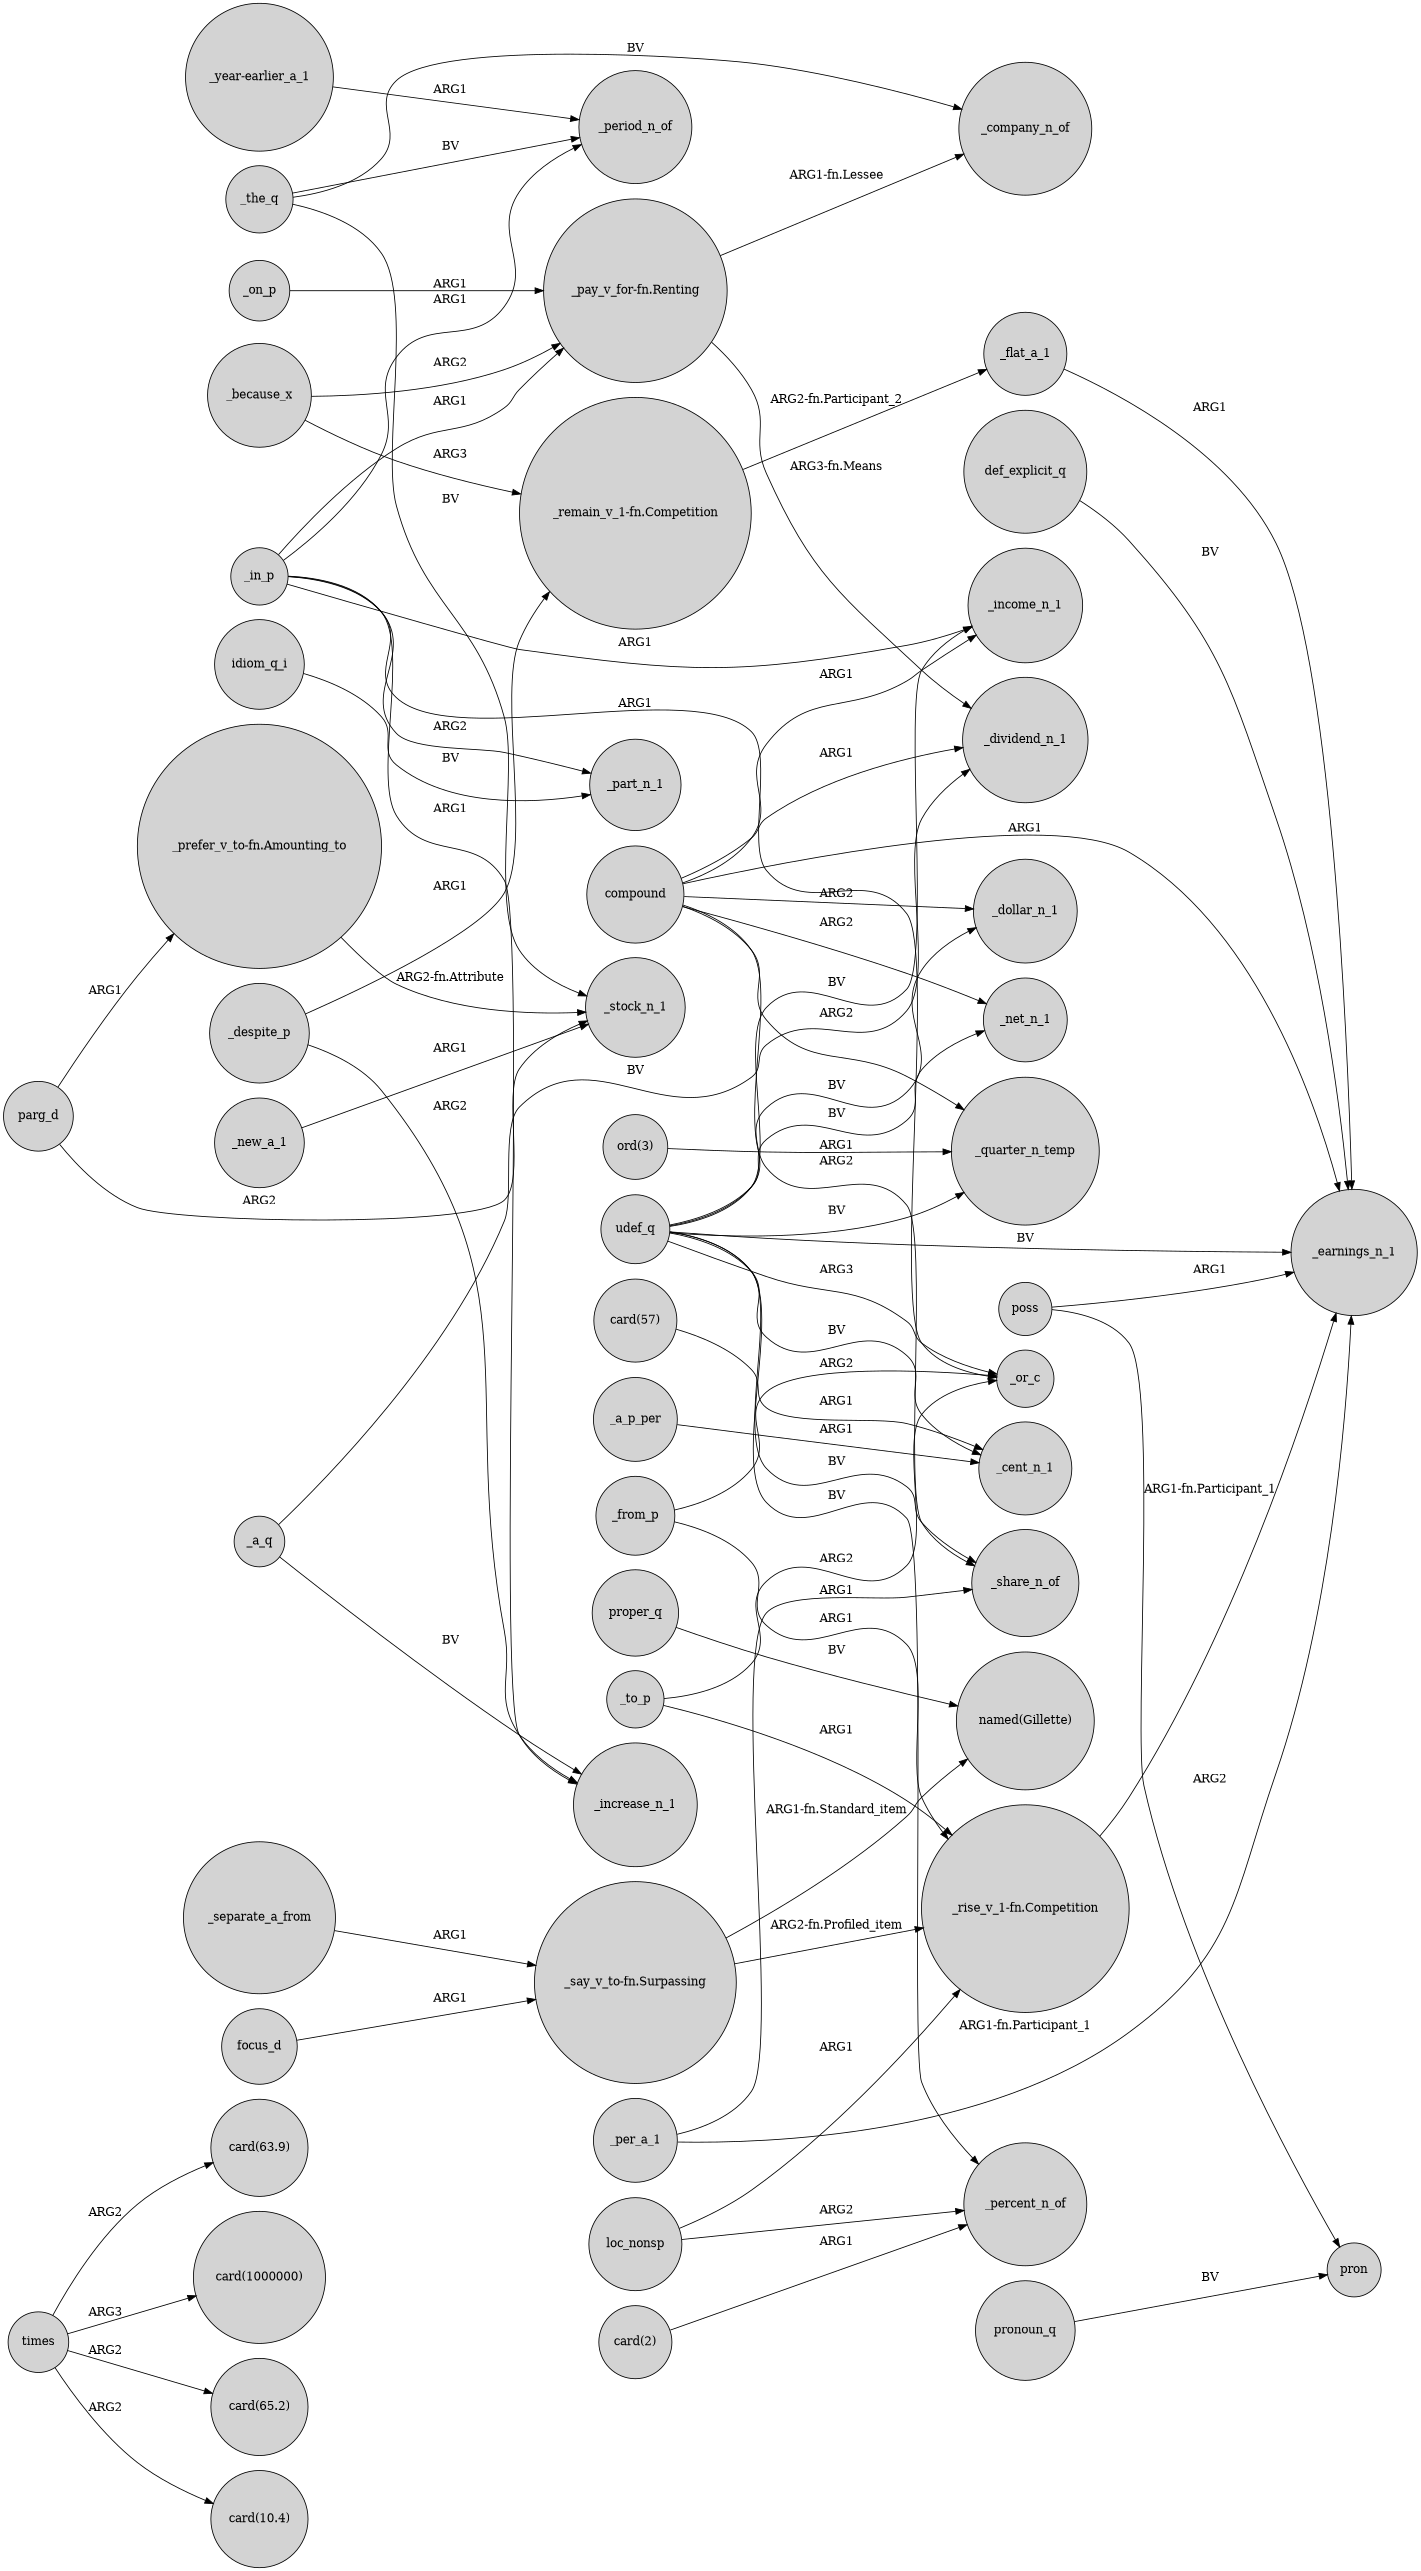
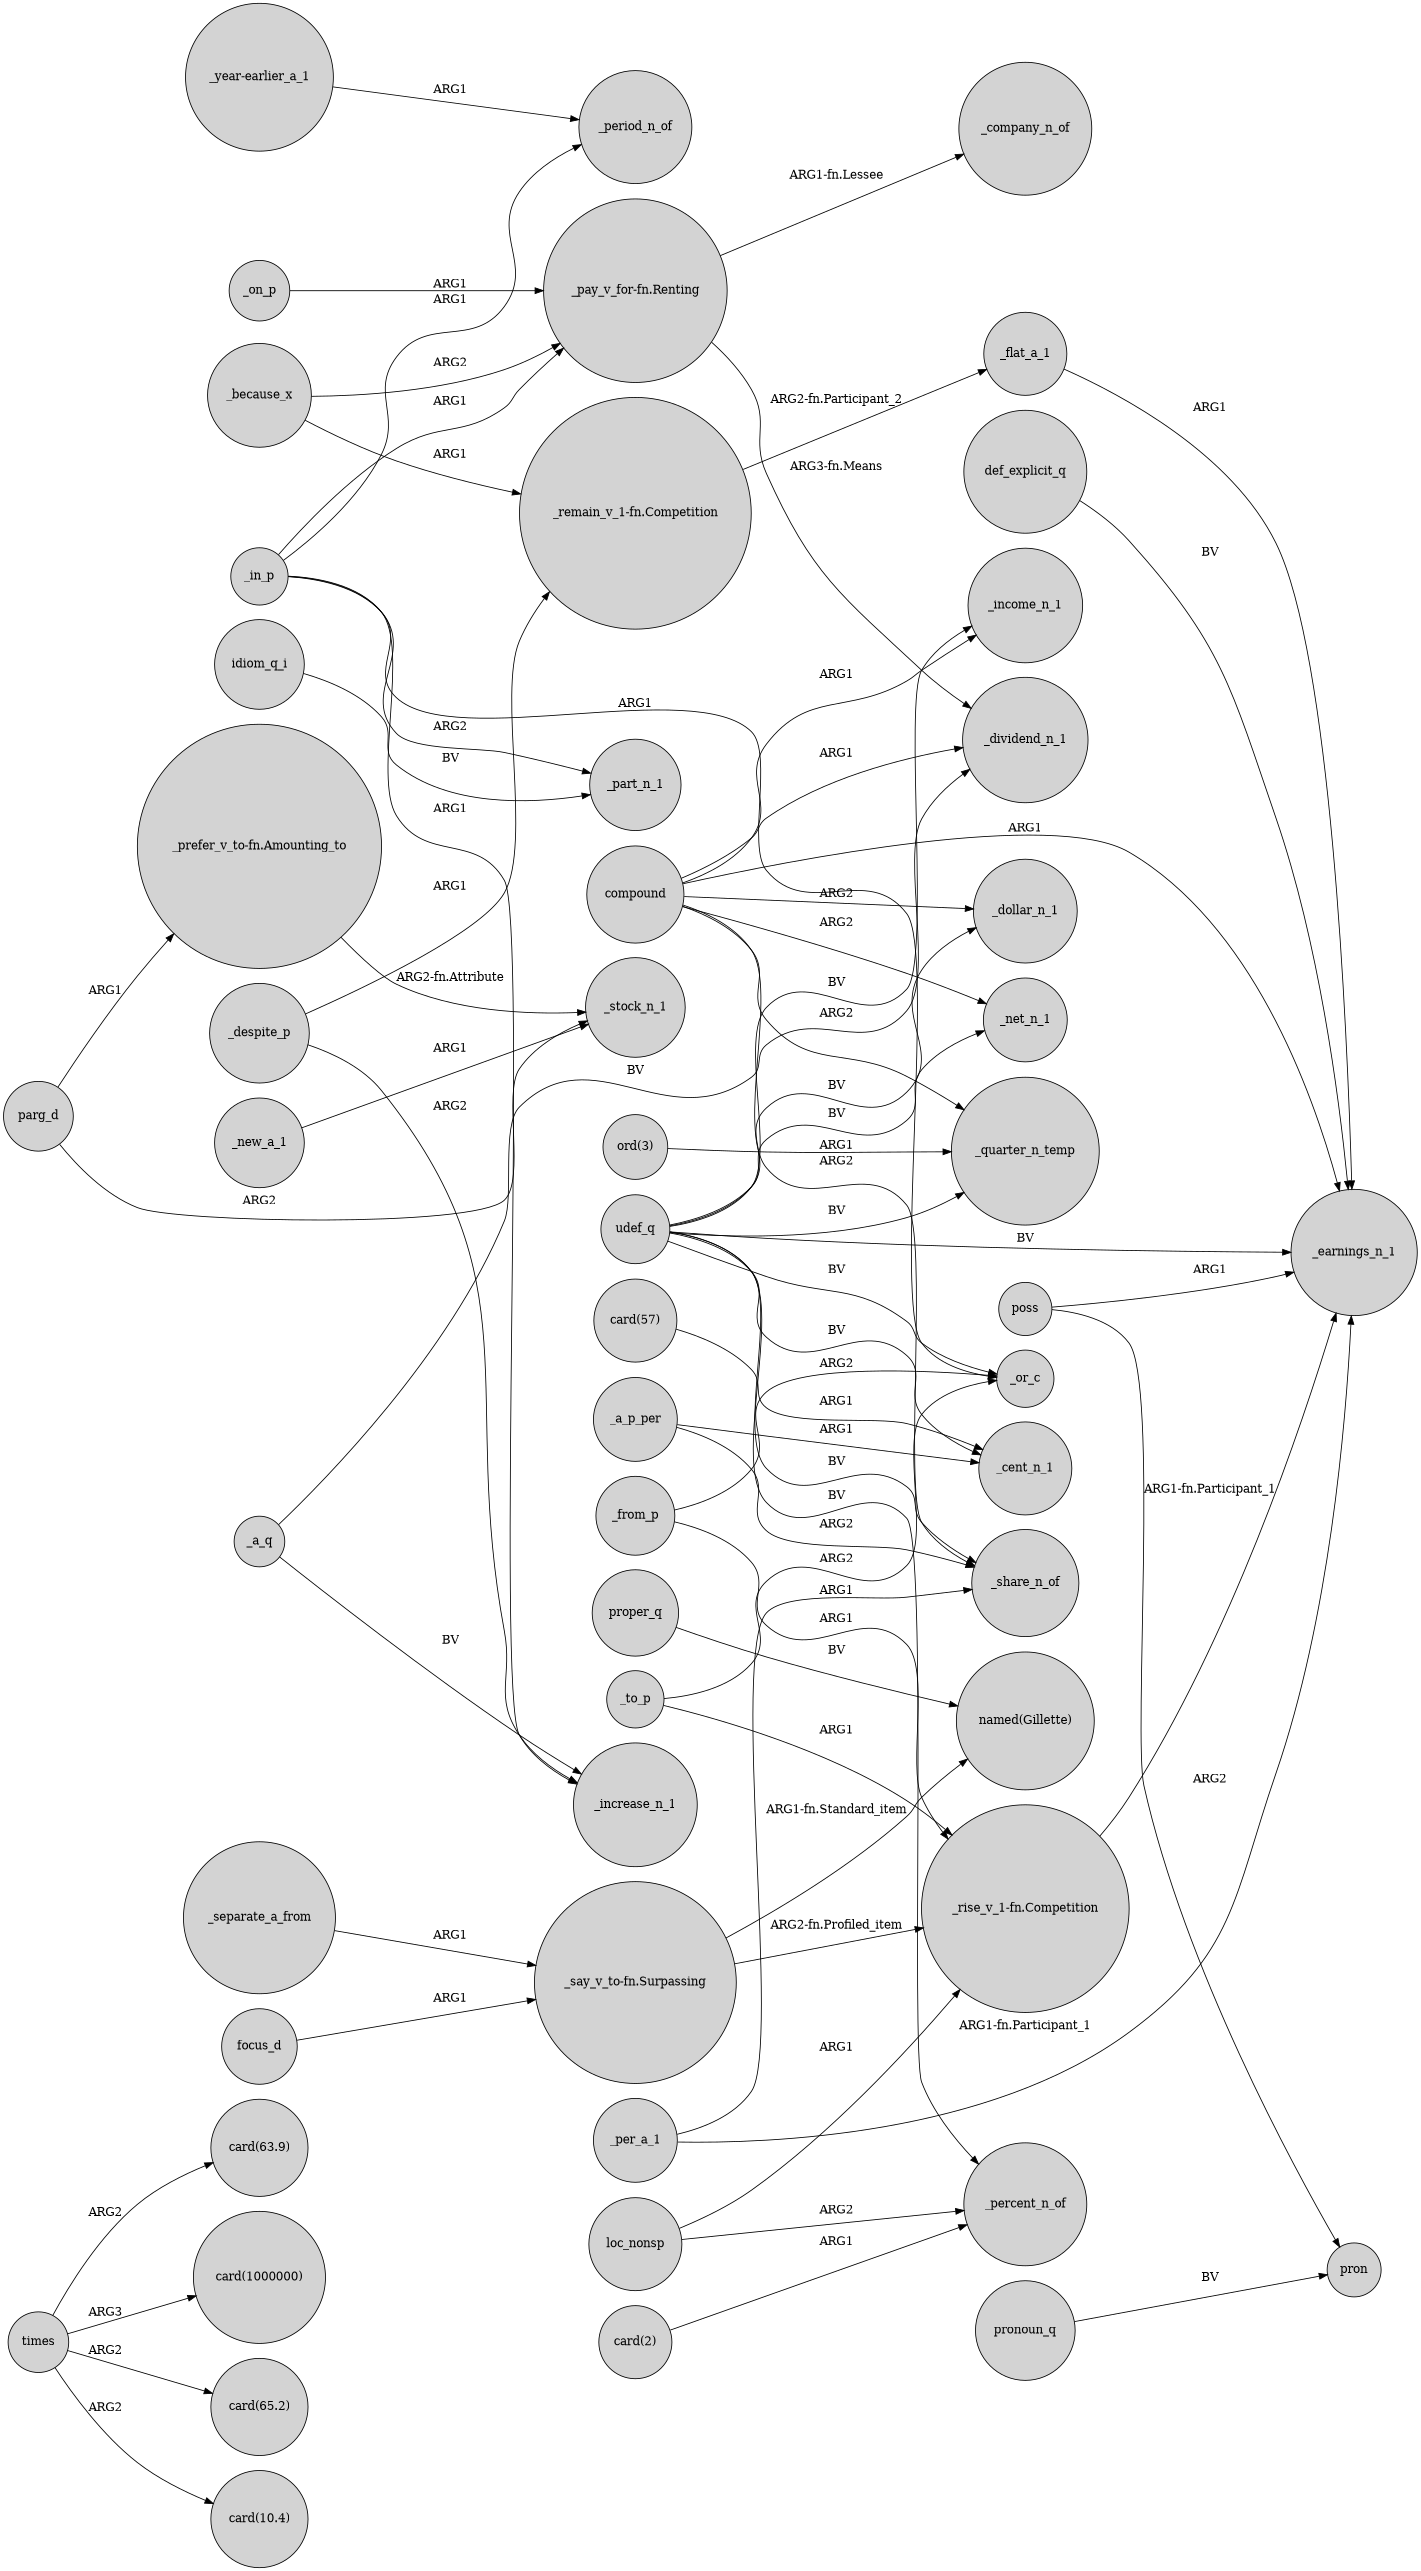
node "_the_q": removed
edge "_because_x" -> "_remain_v_1-fn.Competition": label "ARG3" -> "ARG1"
edge "_in_p" -> "_income_n_1": removed, label "ARG1"
edge "udef_q" -> "_or_c": label "ARG3" -> "BV"
edge "_a_p_per" -> "_share_n_of": added, label "ARG2"
